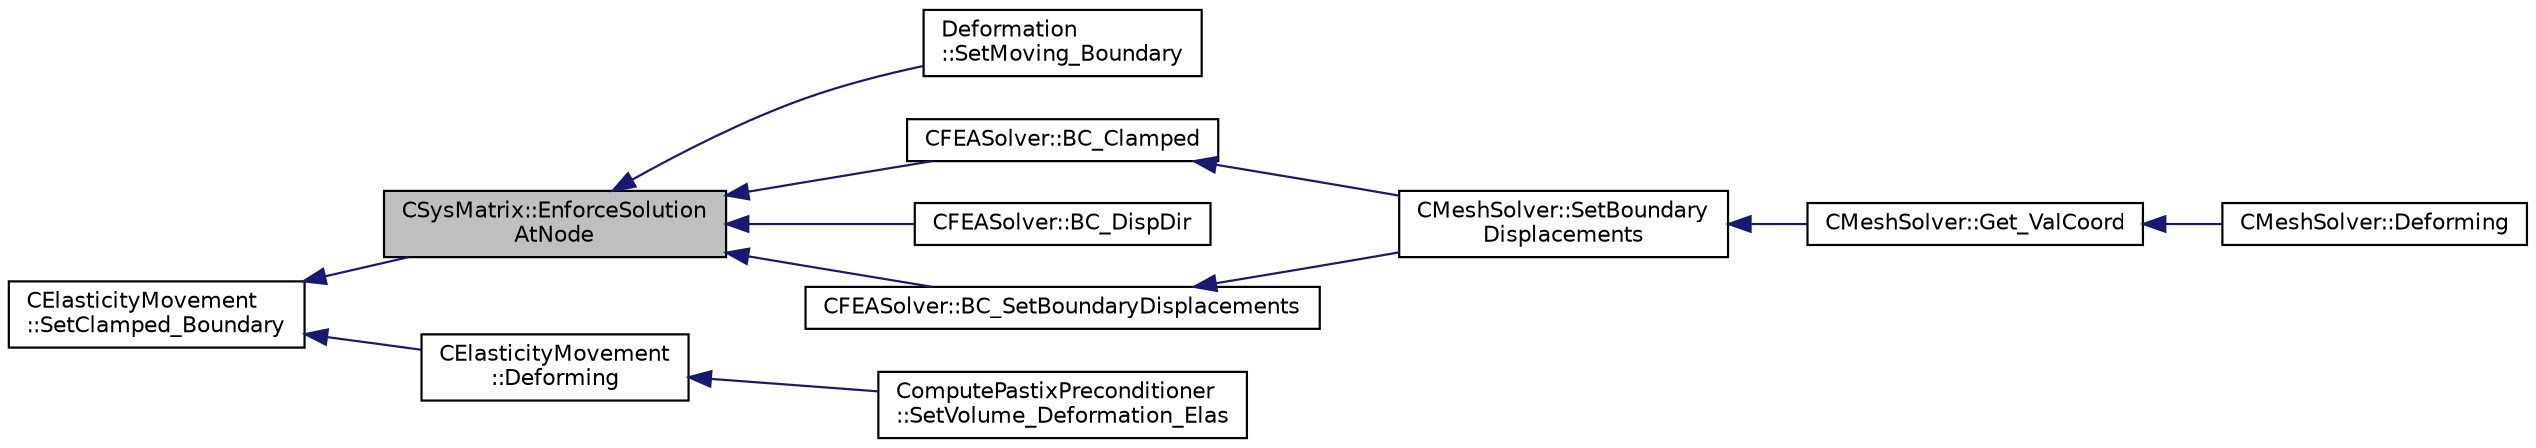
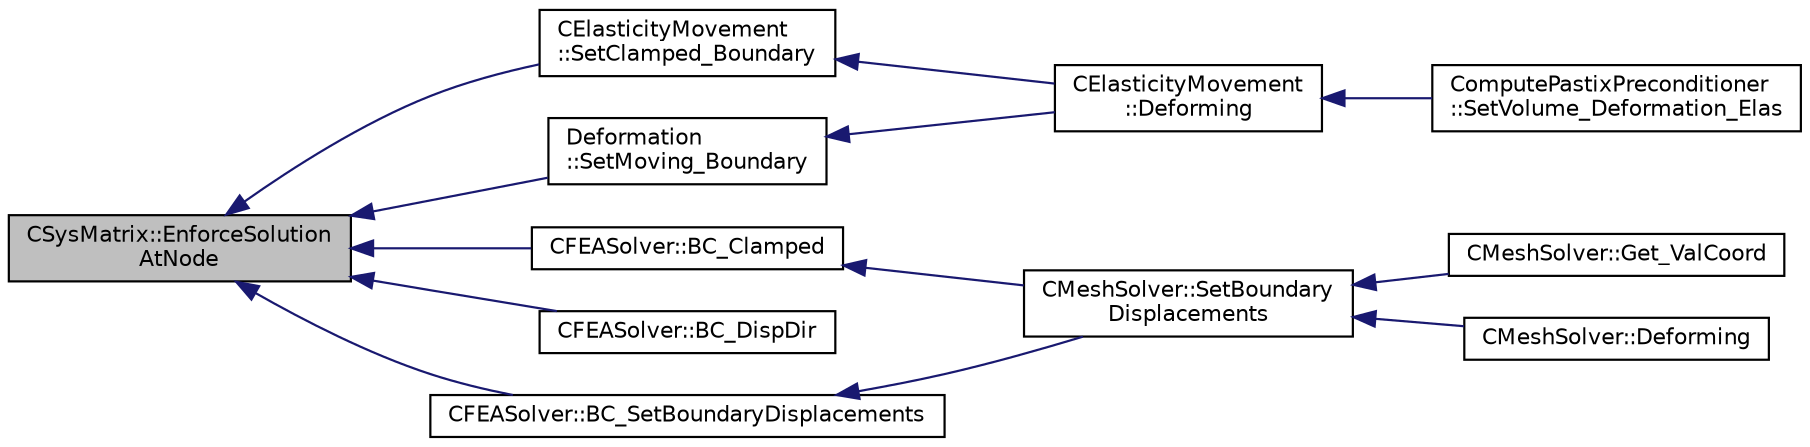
edge "CElasticityMovement ::Deforming" -> "Deformation ::SetMoving_Boundary": added
edge "CMeshSolver::Deforming" -> "CMeshSolver::Get_ValCoord": now "CMeshSolver::Deforming" -> "CMeshSolver::SetBoundary Displacements"
edge "CSysMatrix::EnforceSolution AtNode" -> "CElasticityMovement ::SetClamped_Boundary": reversed
